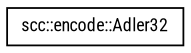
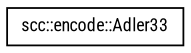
node "scc::encode::Adler32": label "scc::encode::Adler32" -> "scc::encode::Adler33"
